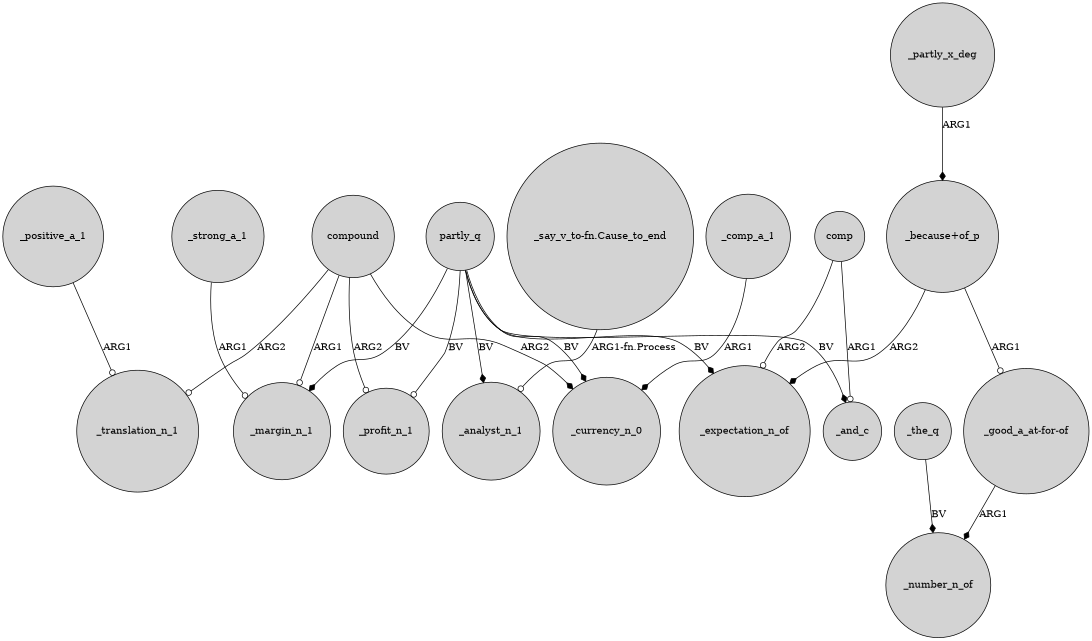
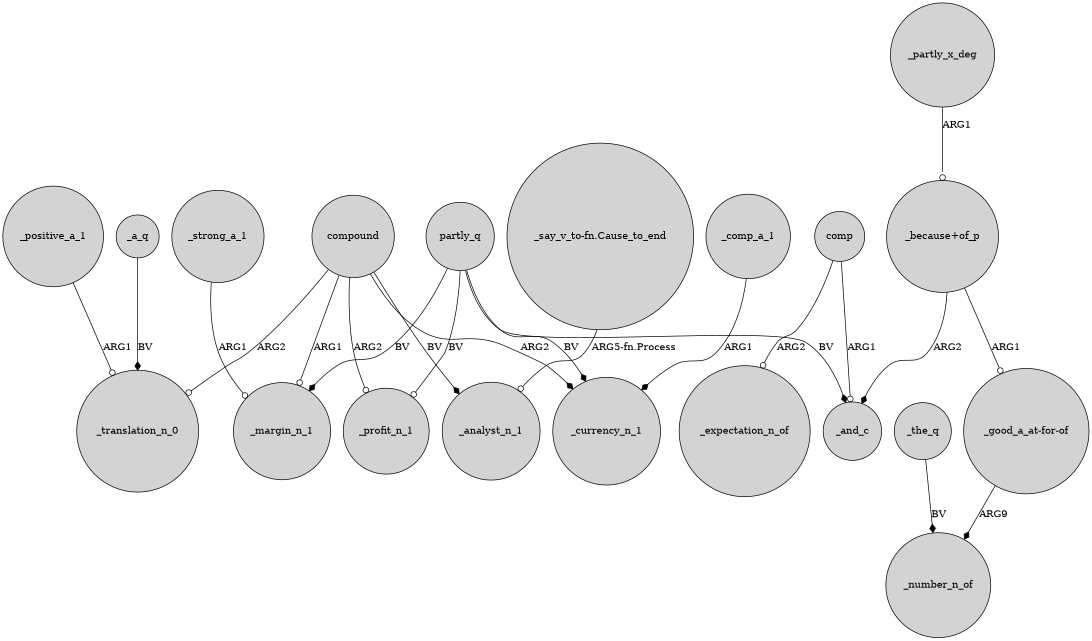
edge "_partly_x_deg" -> "_because+of_p": arrowhead diamond -> odot
node "_a_q": added
edge "partly_q" -> "_analyst_n_1": now "compound" -> "_analyst_n_1"
edge "partly_q" -> "_expectation_n_of": removed, label "BV"
edge "_say_v_to-fn.Cause_to_end" -> "_analyst_n_1": label "ARG1-fn.Process" -> "ARG5-fn.Process"
edge "_because+of_p" -> "_expectation_n_of": now "_because+of_p" -> "_and_c"
node "_translation_n_1": label "_translation_n_1" -> "_translation_n_0"
node "_currency_n_0": label "_currency_n_0" -> "_currency_n_1"
edge "_good_a_at-for-of" -> "_number_n_of": label "ARG1" -> "ARG9"
